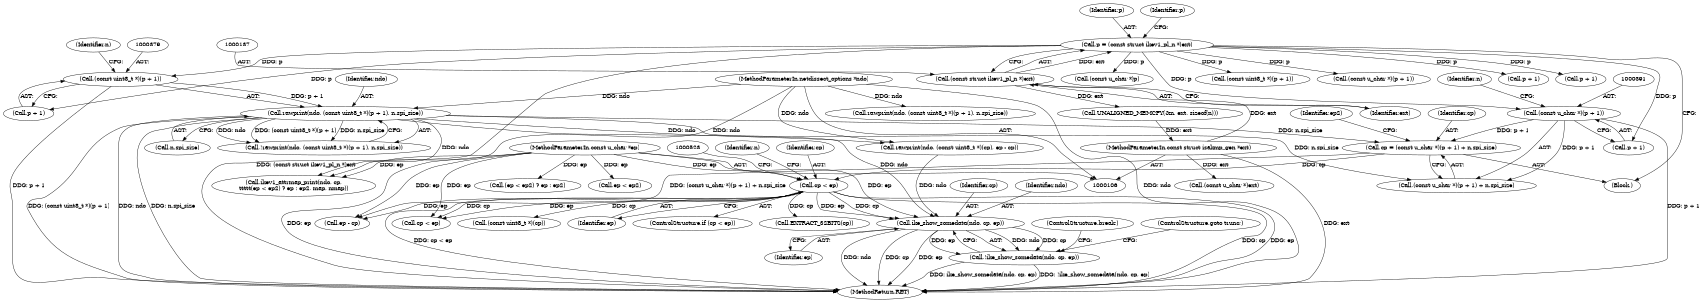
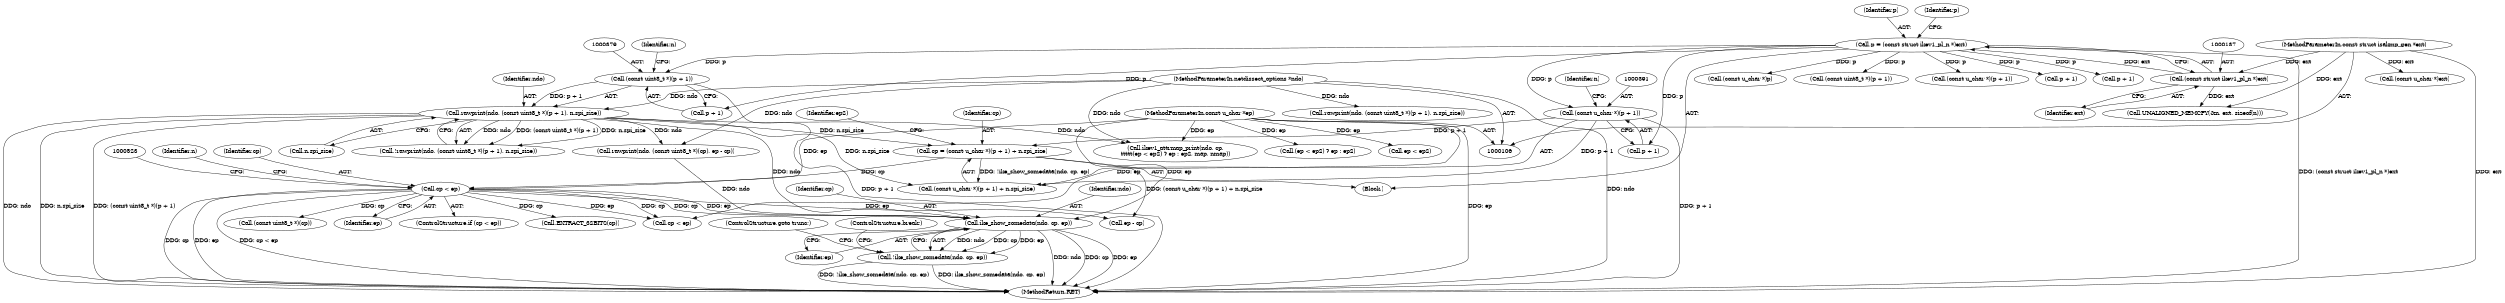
edge "(Call,p = (const struct ikev1_pl_n *)ext)" -> "(Block,)": label "CFG: " -> "AST: "
edge "(Call,UNALIGNED_MEMCPY(&n, ext, sizeof(n)))" -> "(MethodParameterIn,const struct isakmp_gen *ext)": reversed
edge "(Call,cp = (const u_char *)(p + 1) + n.spi_size)" -> "(Call,(const u_char *)(p + 1) + n.spi_size)": label "CFG: " -> "DDG: !ike_show_somedata(ndo, cp, ep)"
edge "(MethodParameterIn,const u_char *ep)" -> "(Call,ep - cp)": removed, label "DDG: ep"
